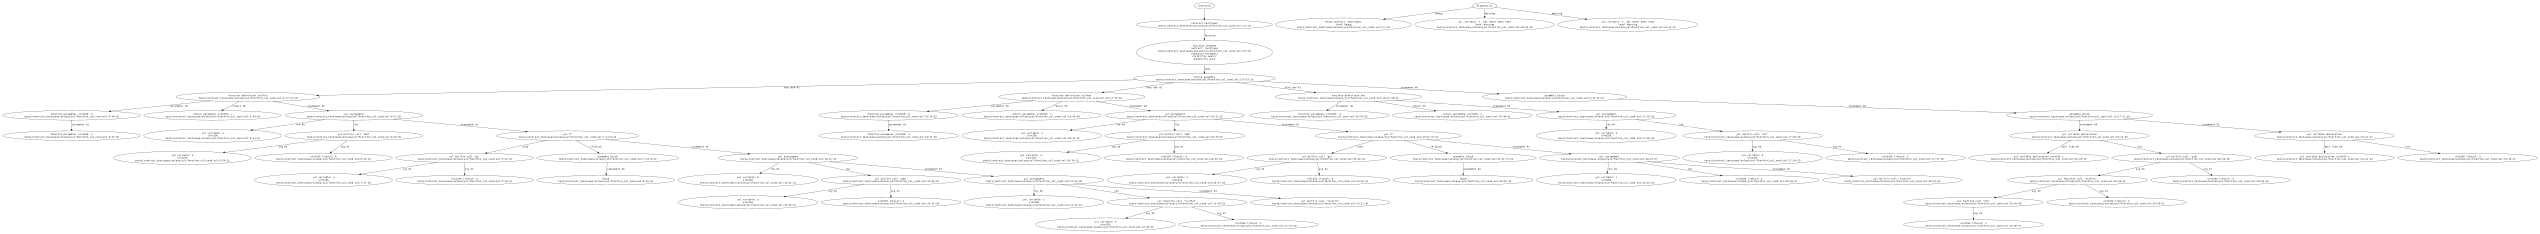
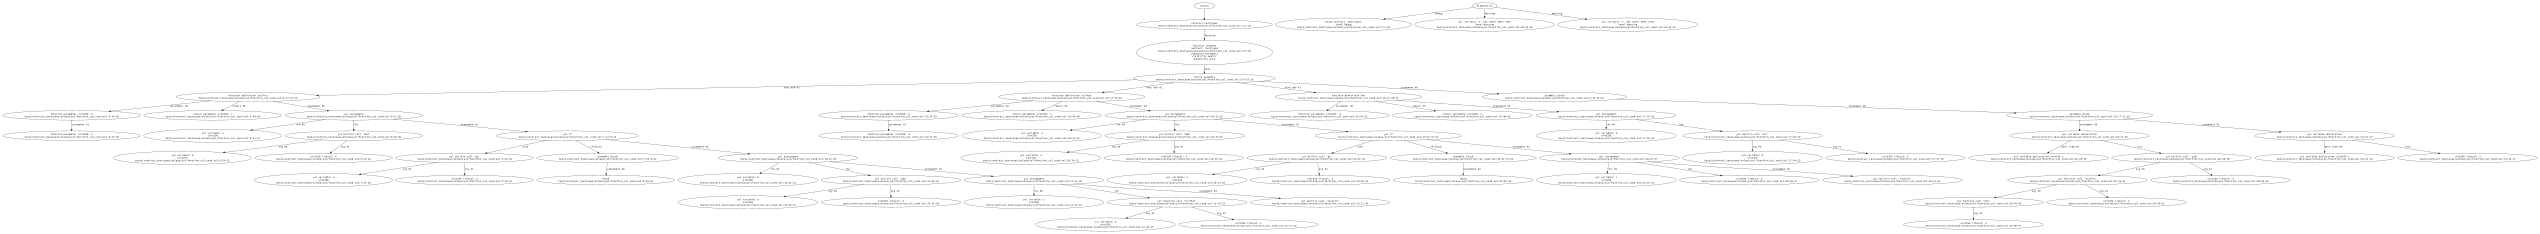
node "contracts": label "contracts" -> "solana"
